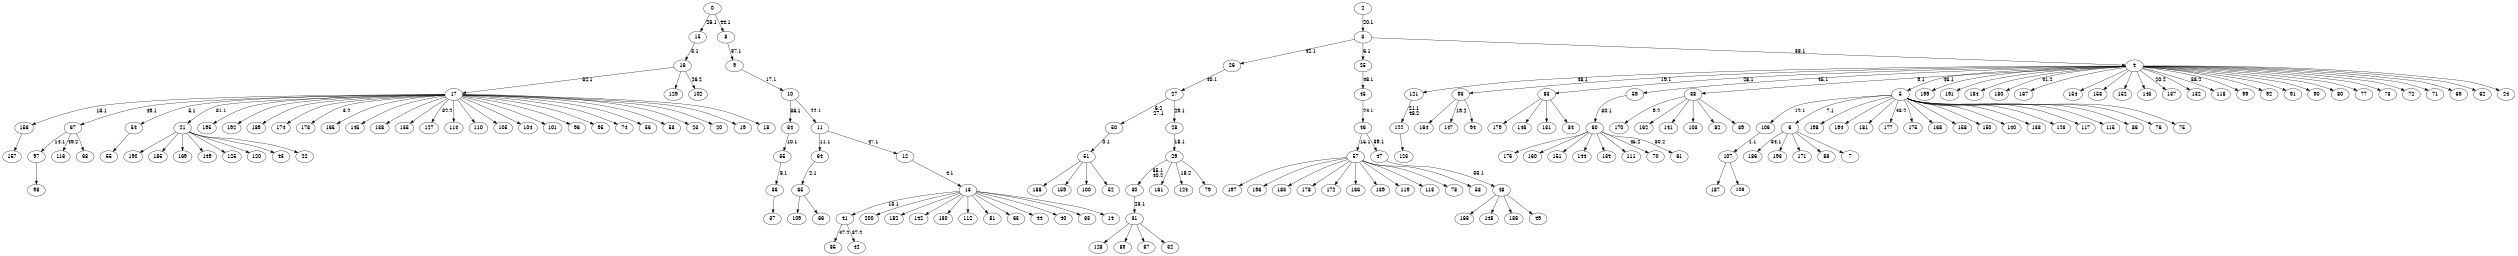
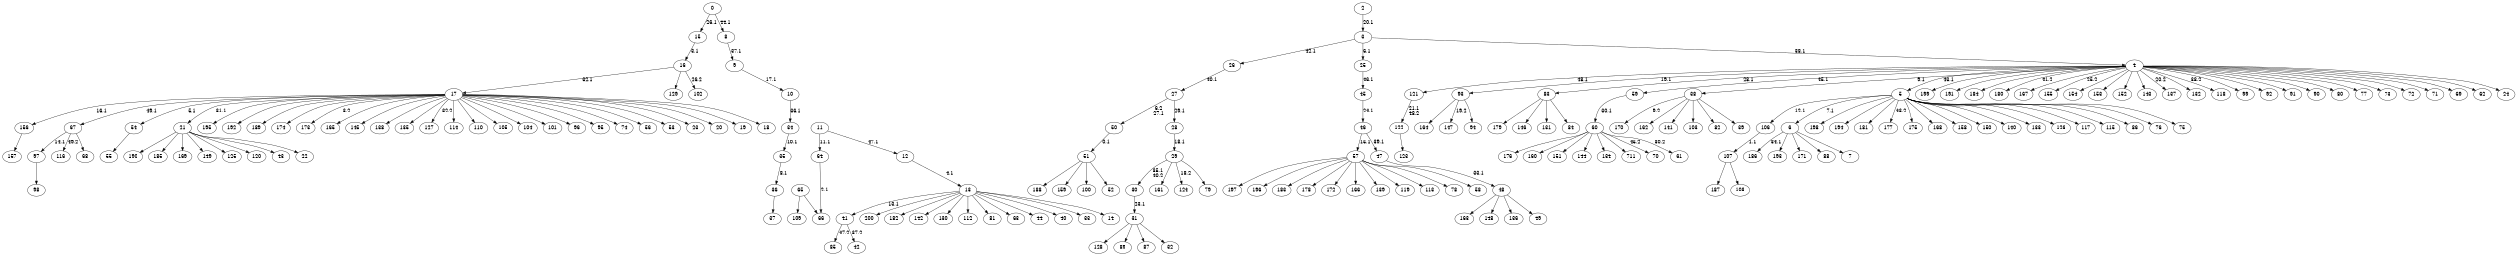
node "155": added
edge "10" -> "11": removed, label "22,1"
node "111": label "111" -> "711"
edge "64" -> "65": now "64" -> "66"
